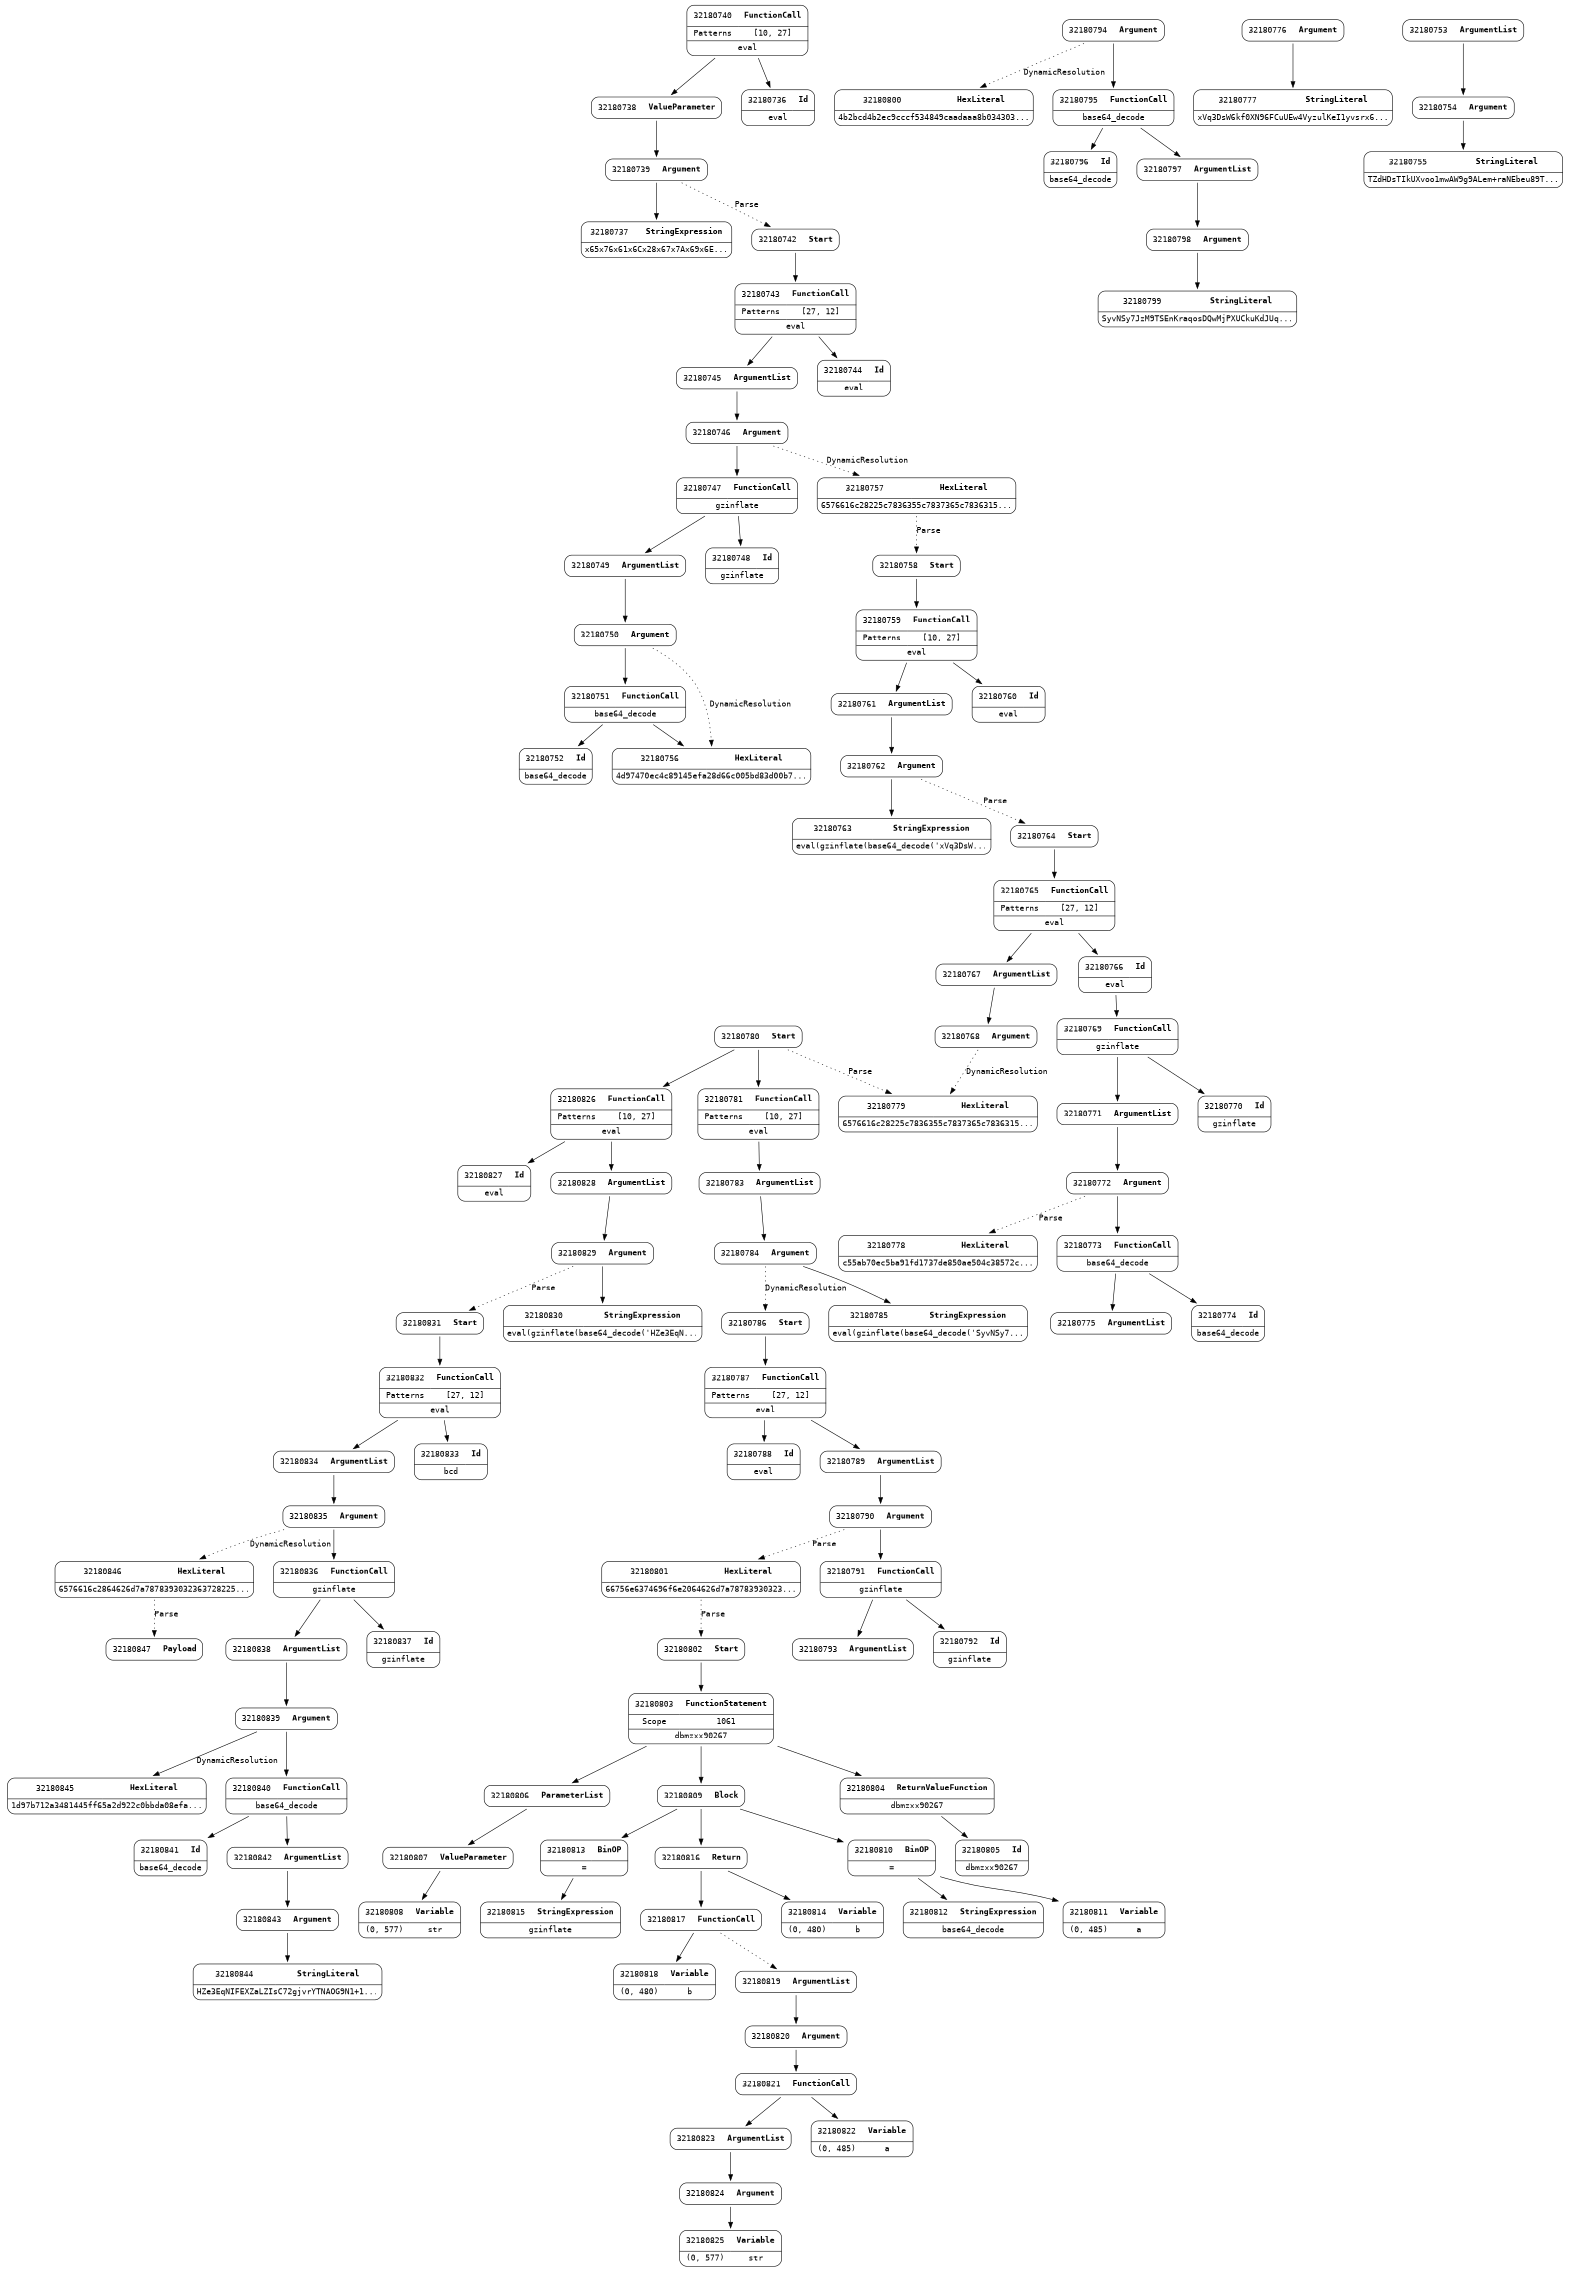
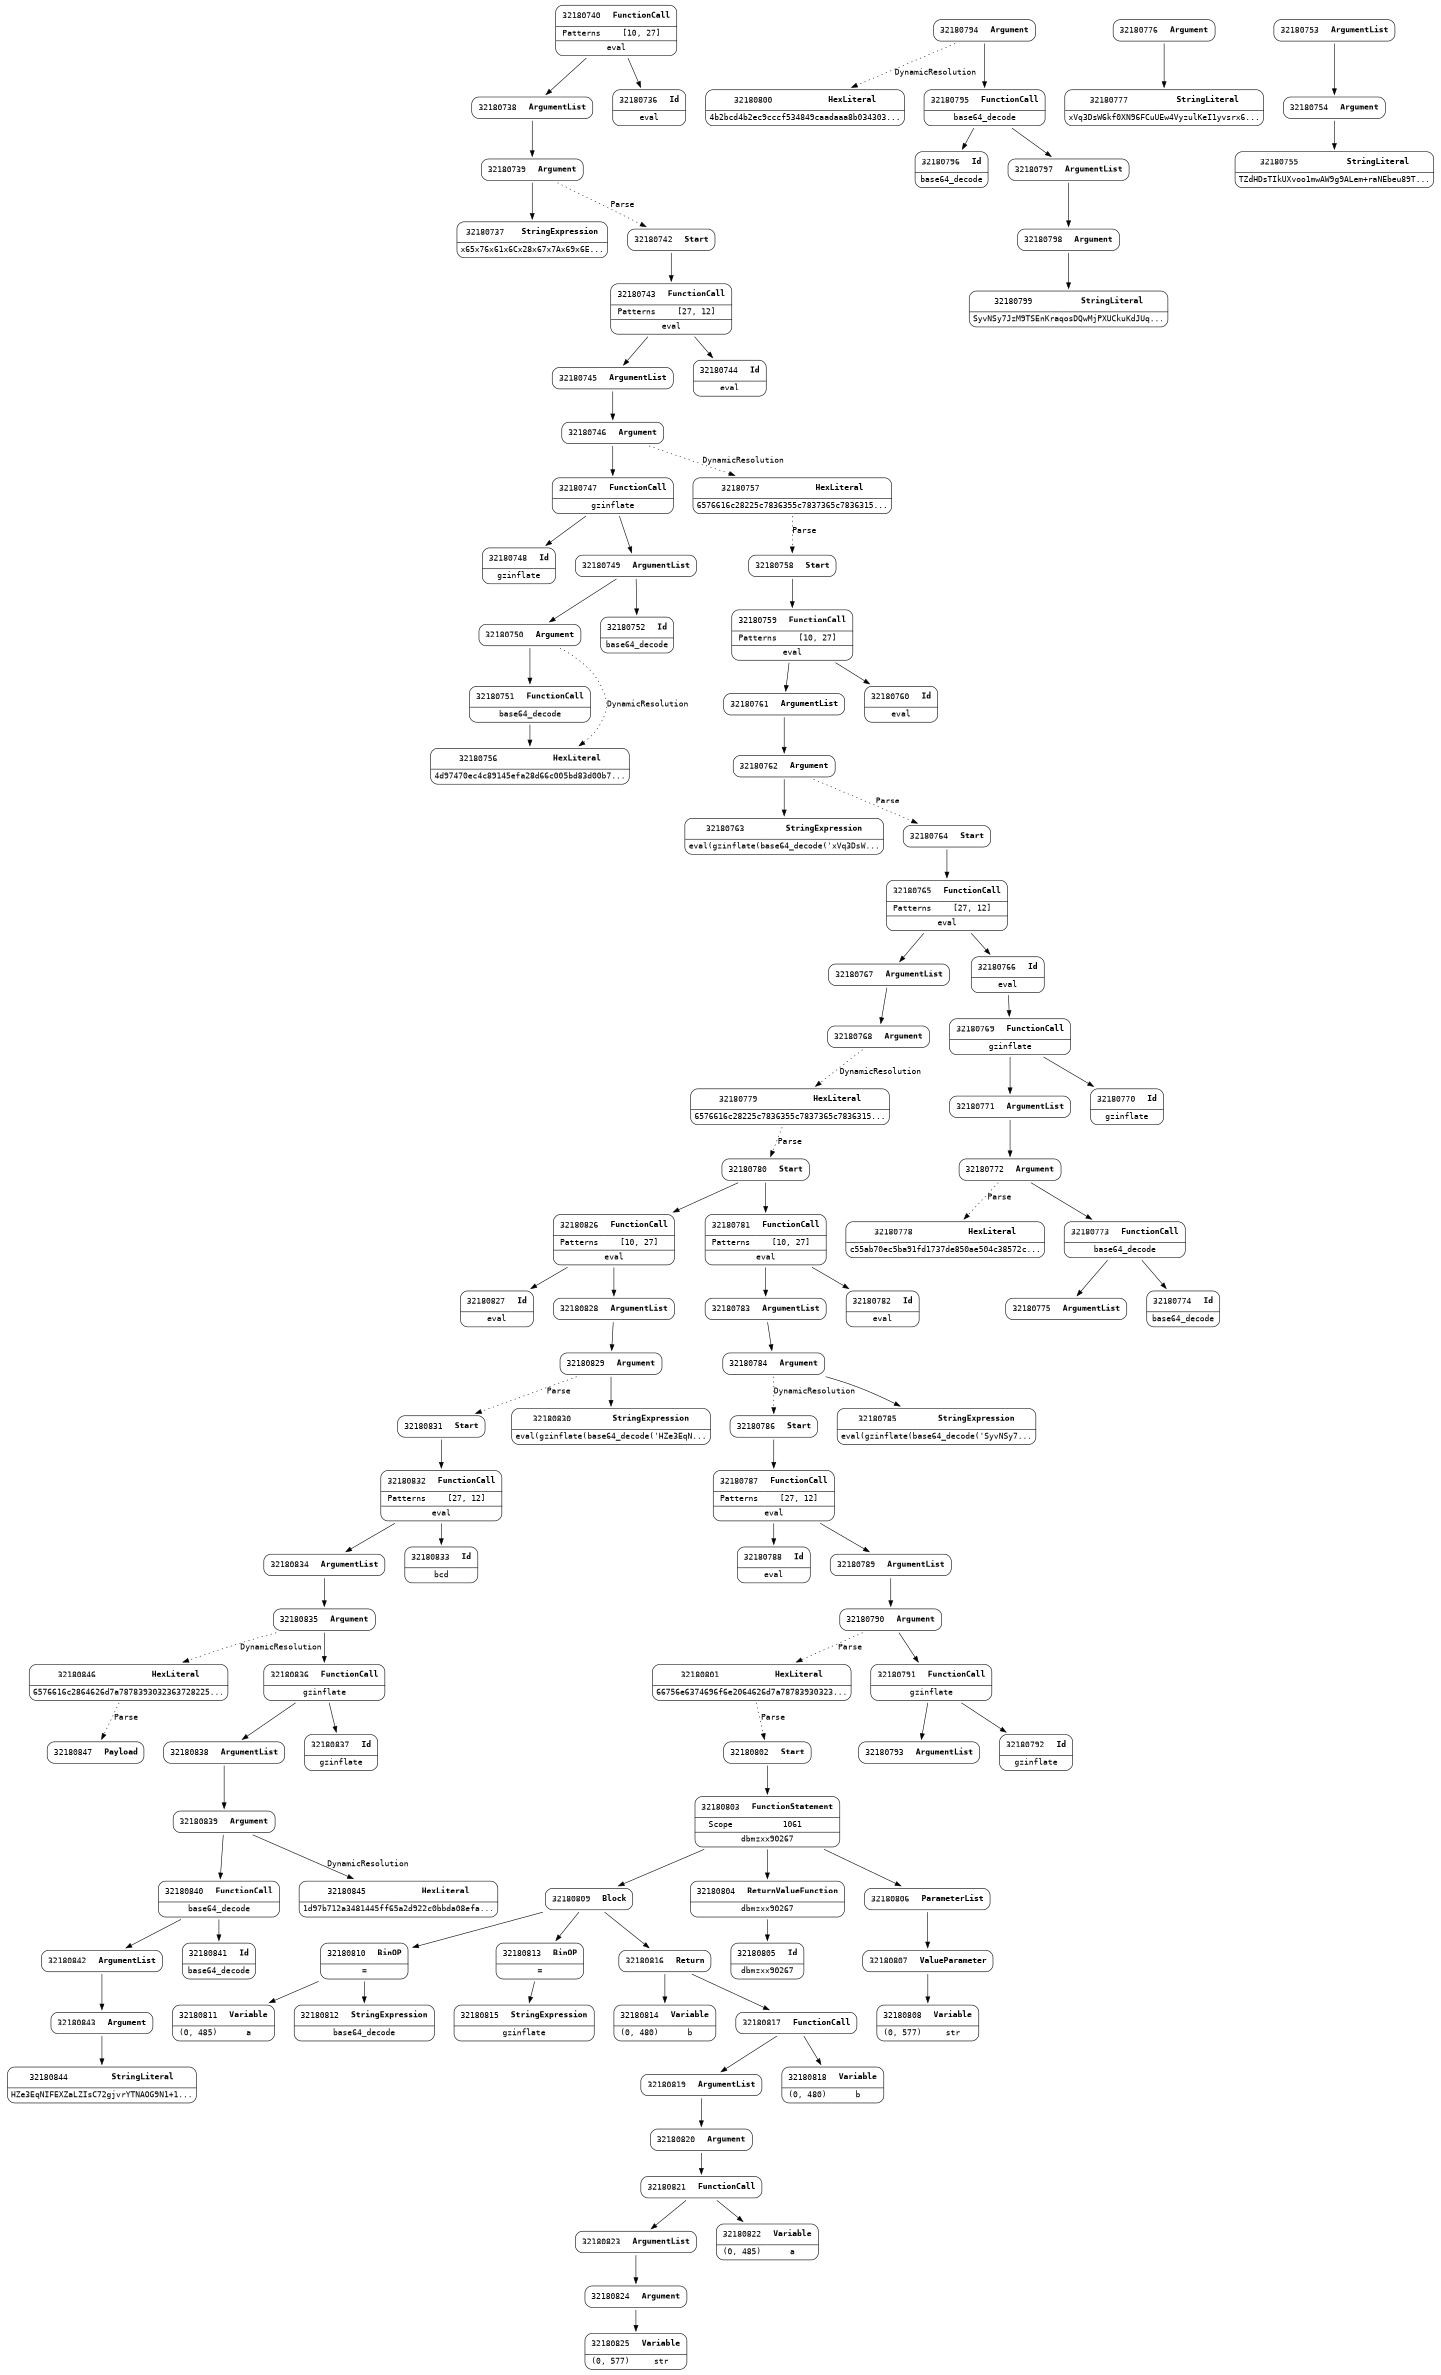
node "32180738": text "ValueParameter" -> "ArgumentList"
edge "32180751" -> "32180752": now "32180749" -> "32180752"
edge "32180780" -> "32180779": reversed
node "32180782": added
edge "32180817" -> "32180819": style dotted -> solid
